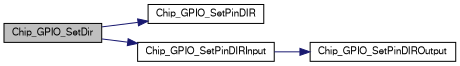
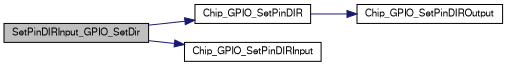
node "Chip_GPIO_SetDir": label "Chip_GPIO_SetDir" -> "SetPinDIRInput_GPIO_SetDir"
edge "Chip_GPIO_SetPinDIRInput" -> "Chip_GPIO_SetPinDIROutput": now "Chip_GPIO_SetPinDIR" -> "Chip_GPIO_SetPinDIROutput"
